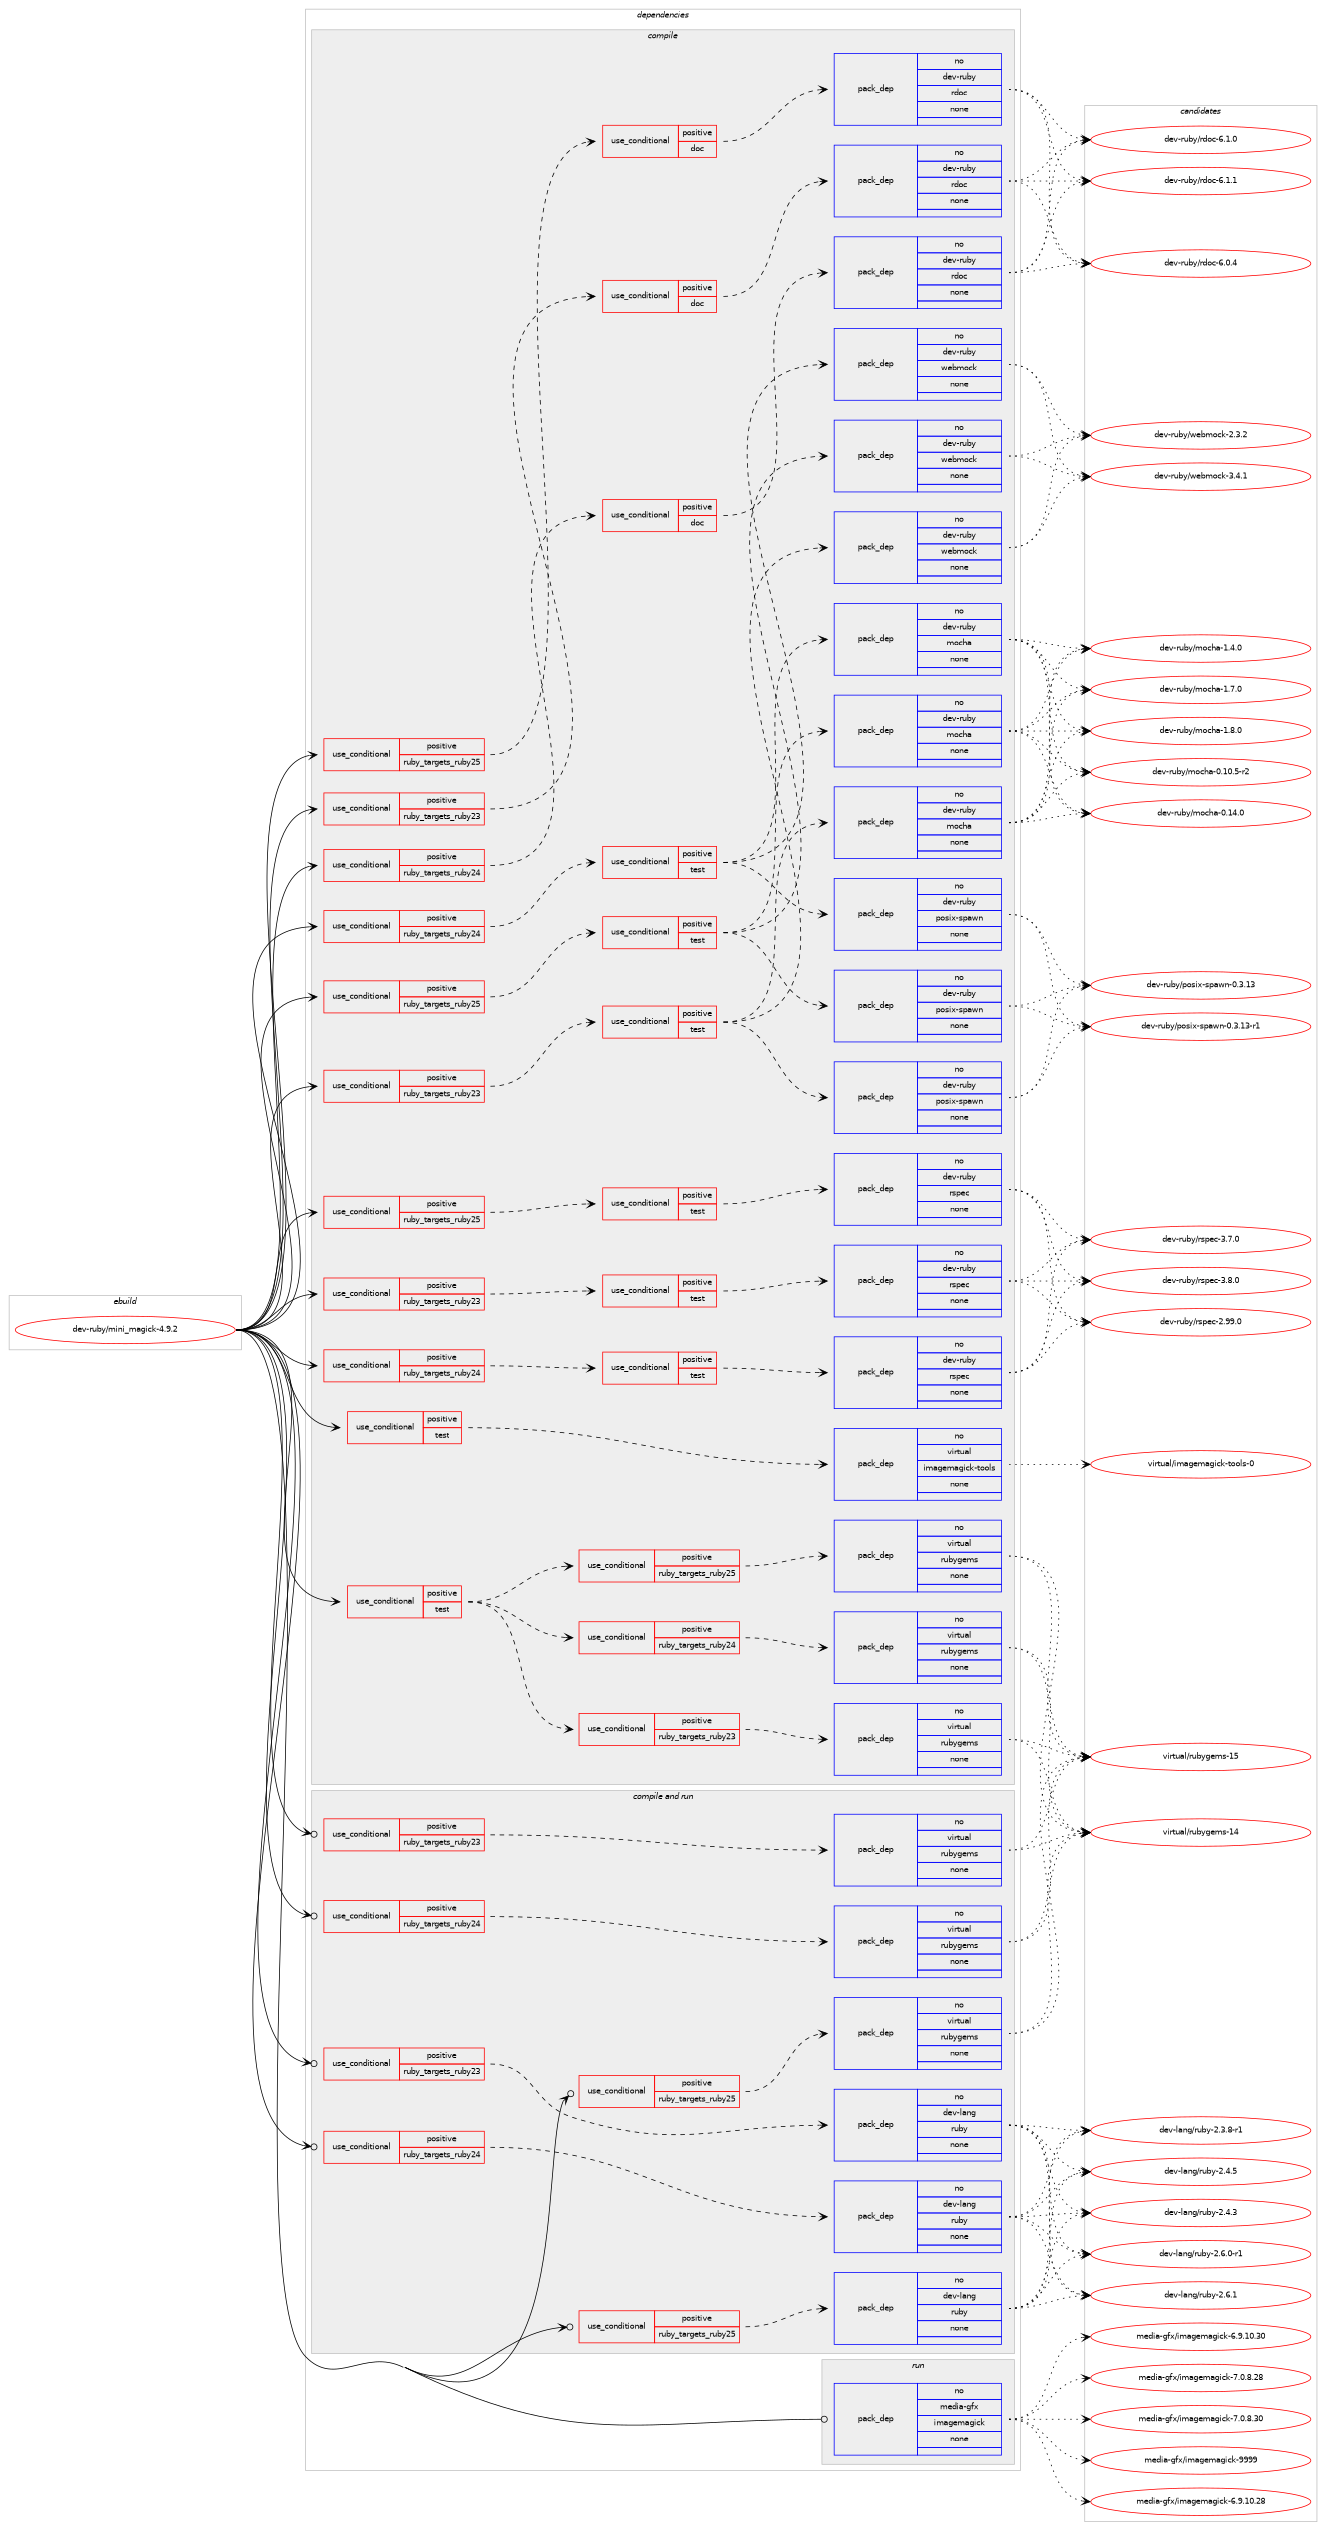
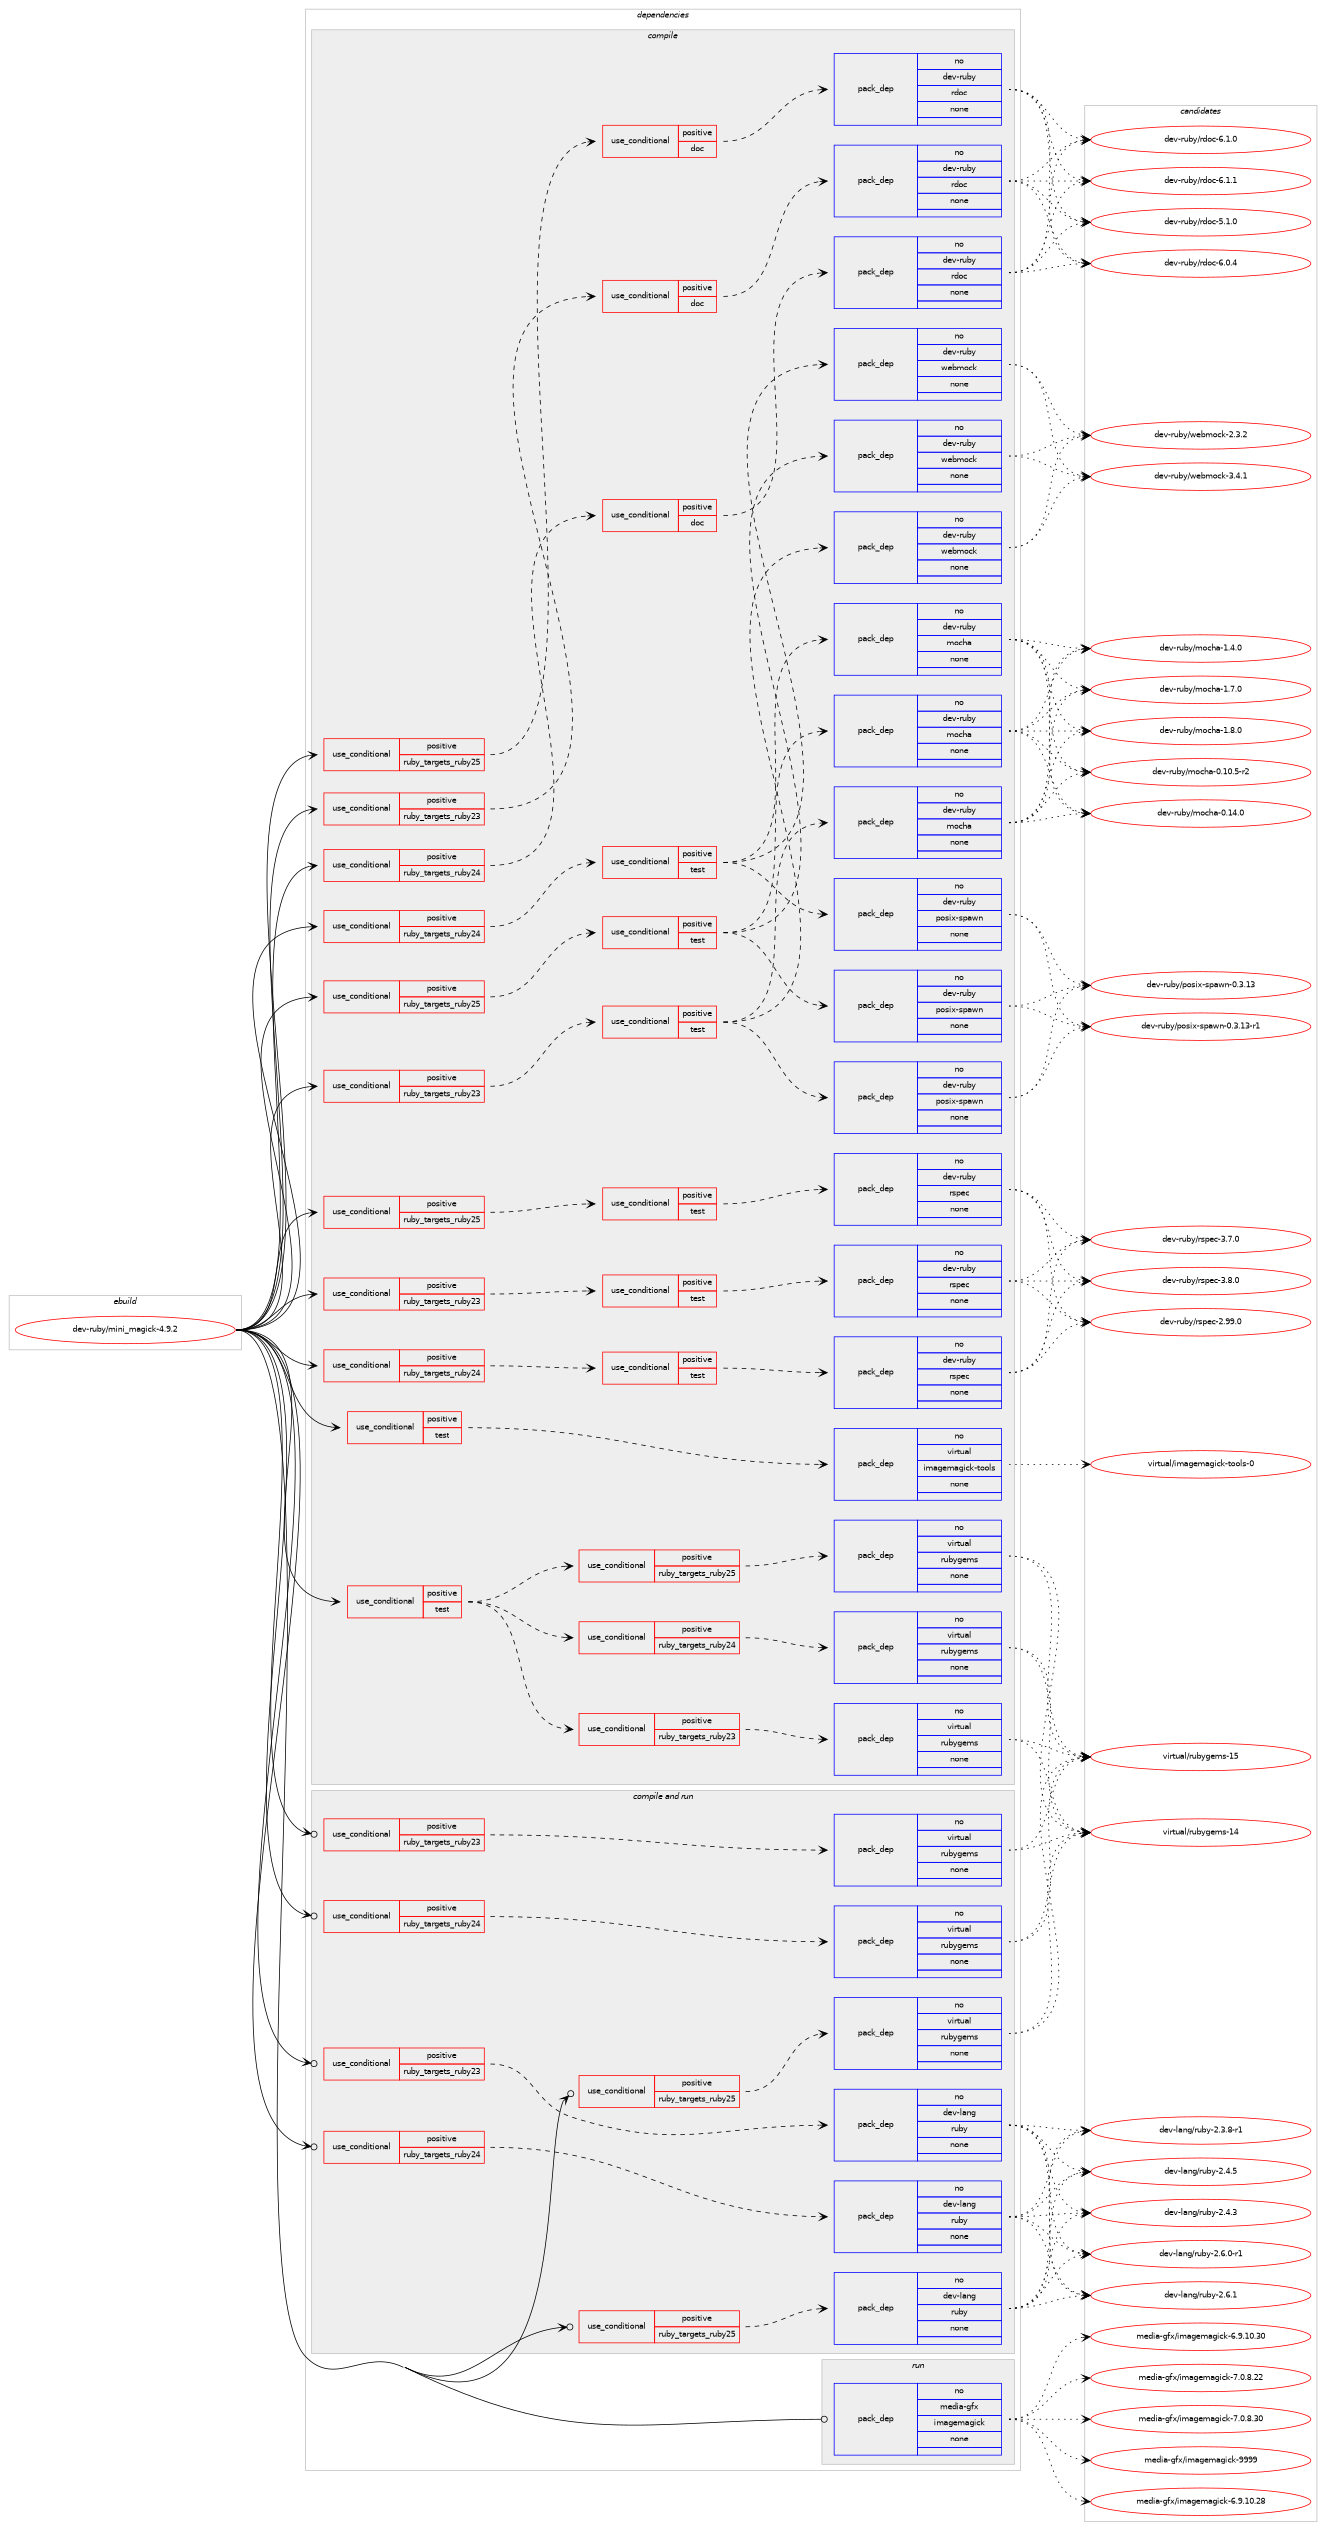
node "dev-ruby/rdoc-5.1.0": added
node "media-gfx/imagemagick-7.0.8.28": label "media-gfx/imagemagick-7.0.8.28" -> "media-gfx/imagemagick-7.0.8.22"
